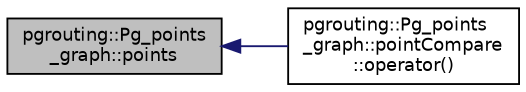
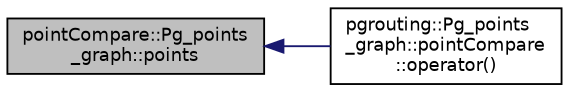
node "pgrouting::Pg_points _graph::points": label "pgrouting::Pg_points _graph::points" -> "pointCompare::Pg_points _graph::points"
